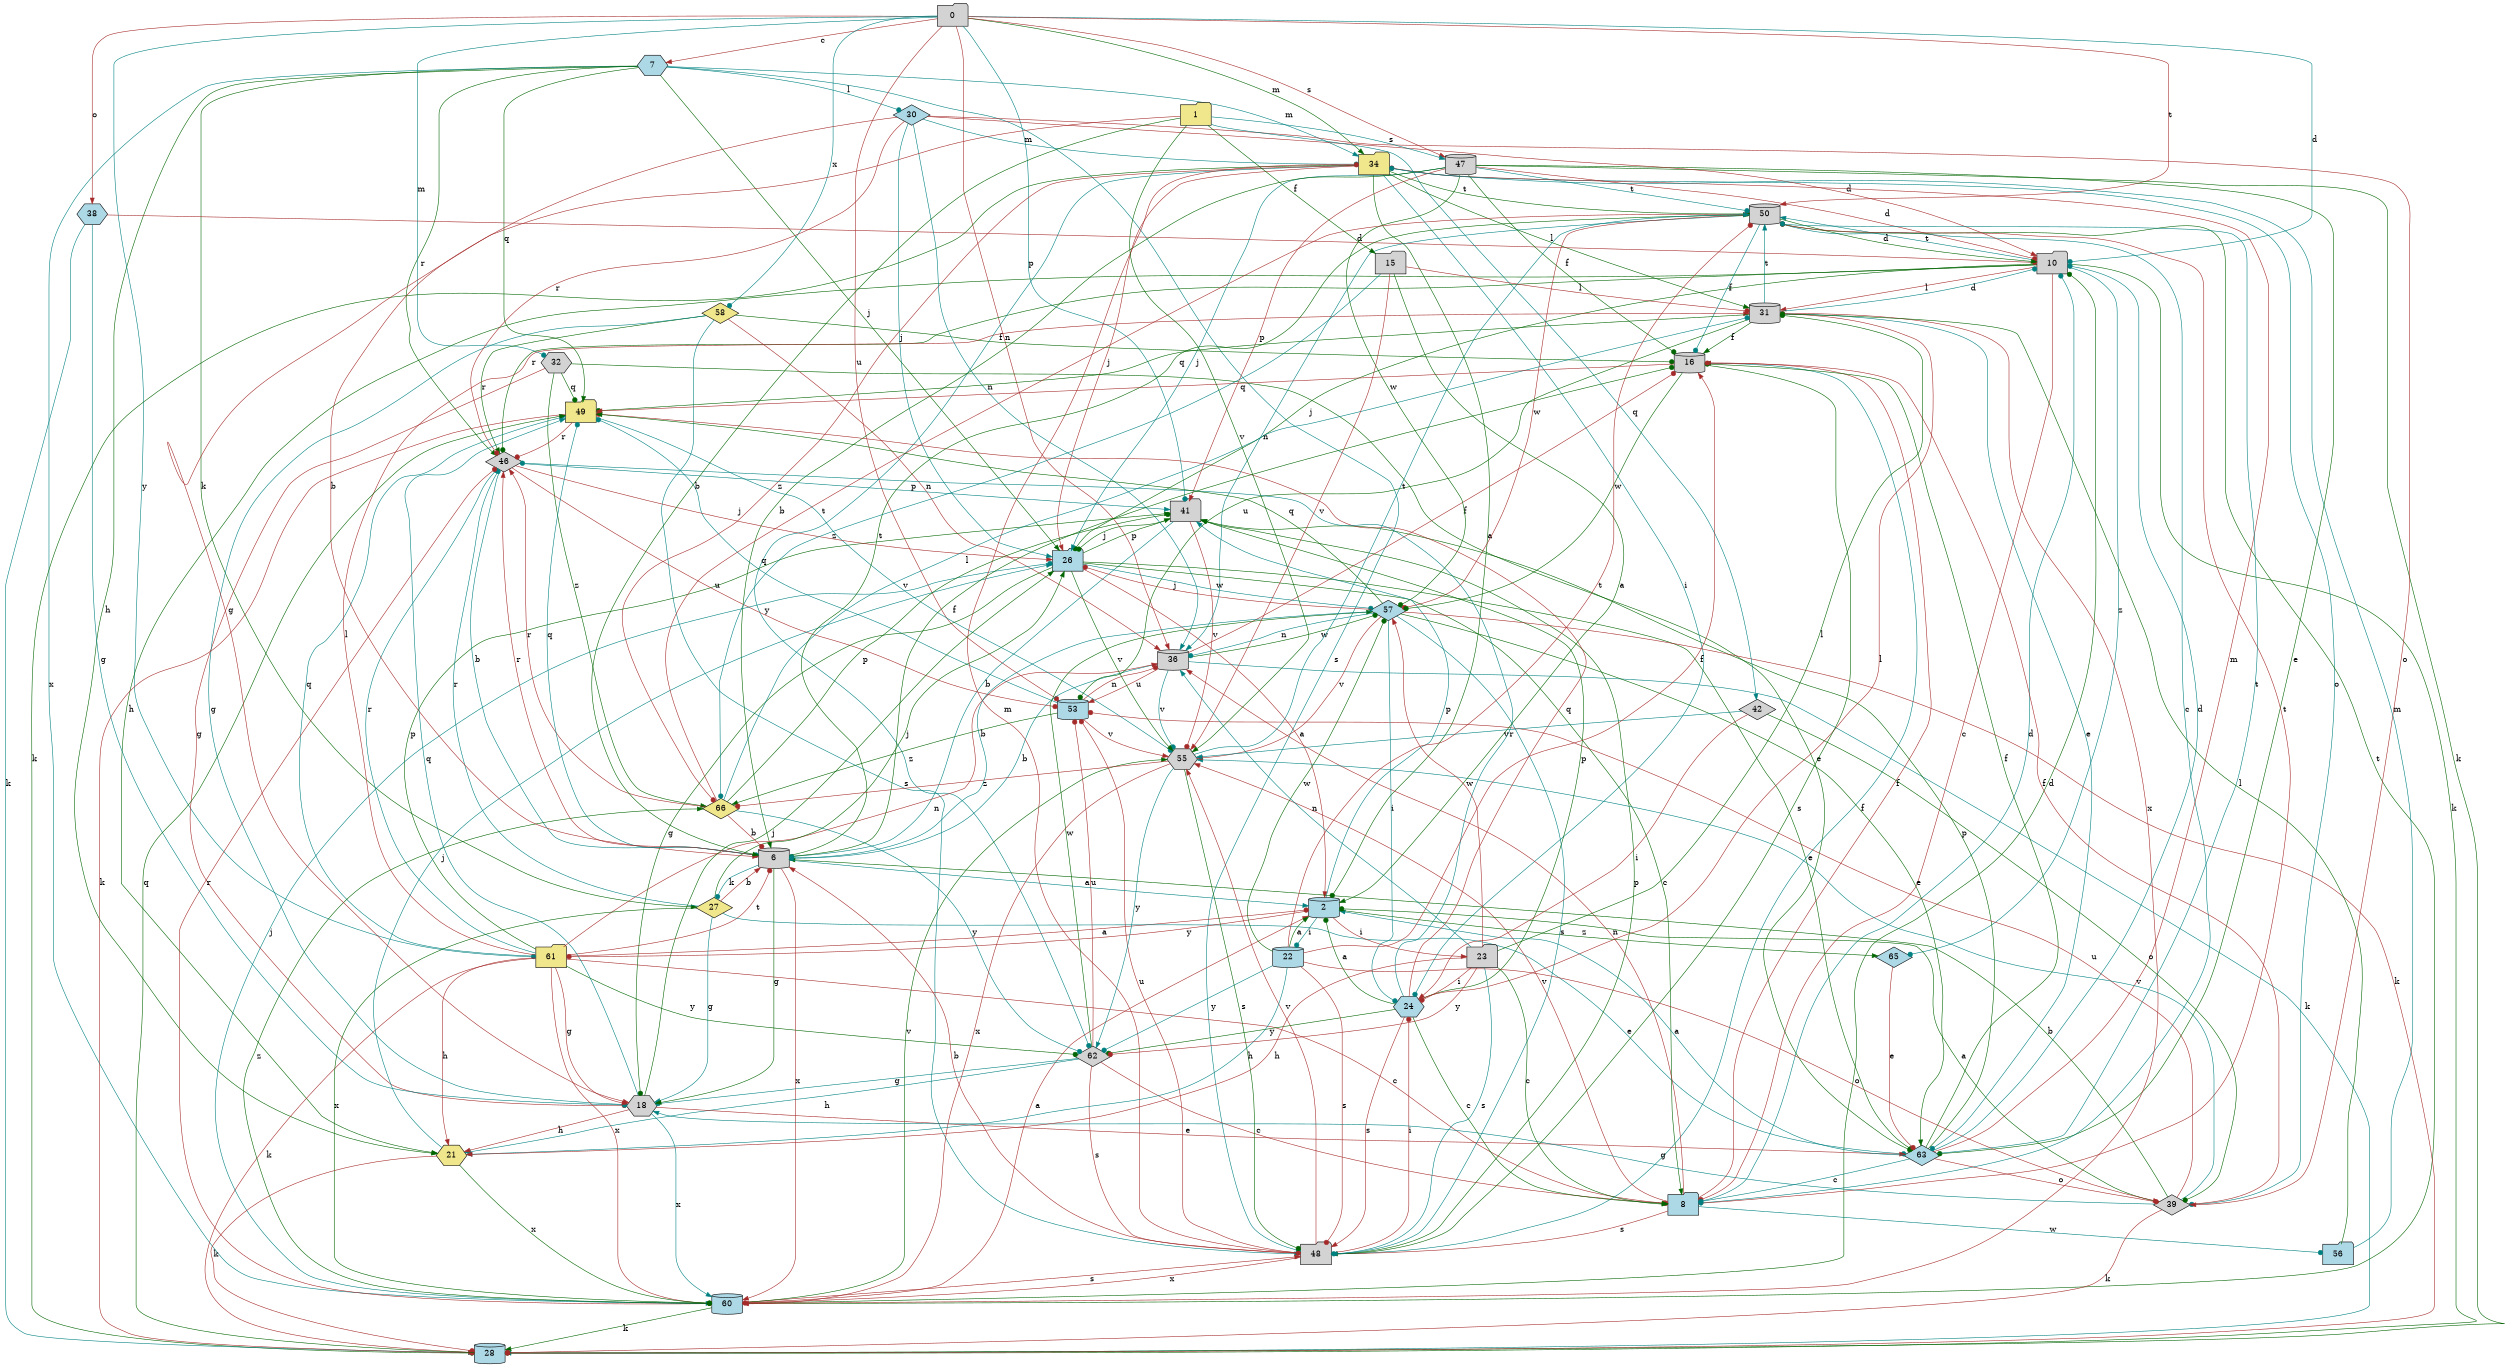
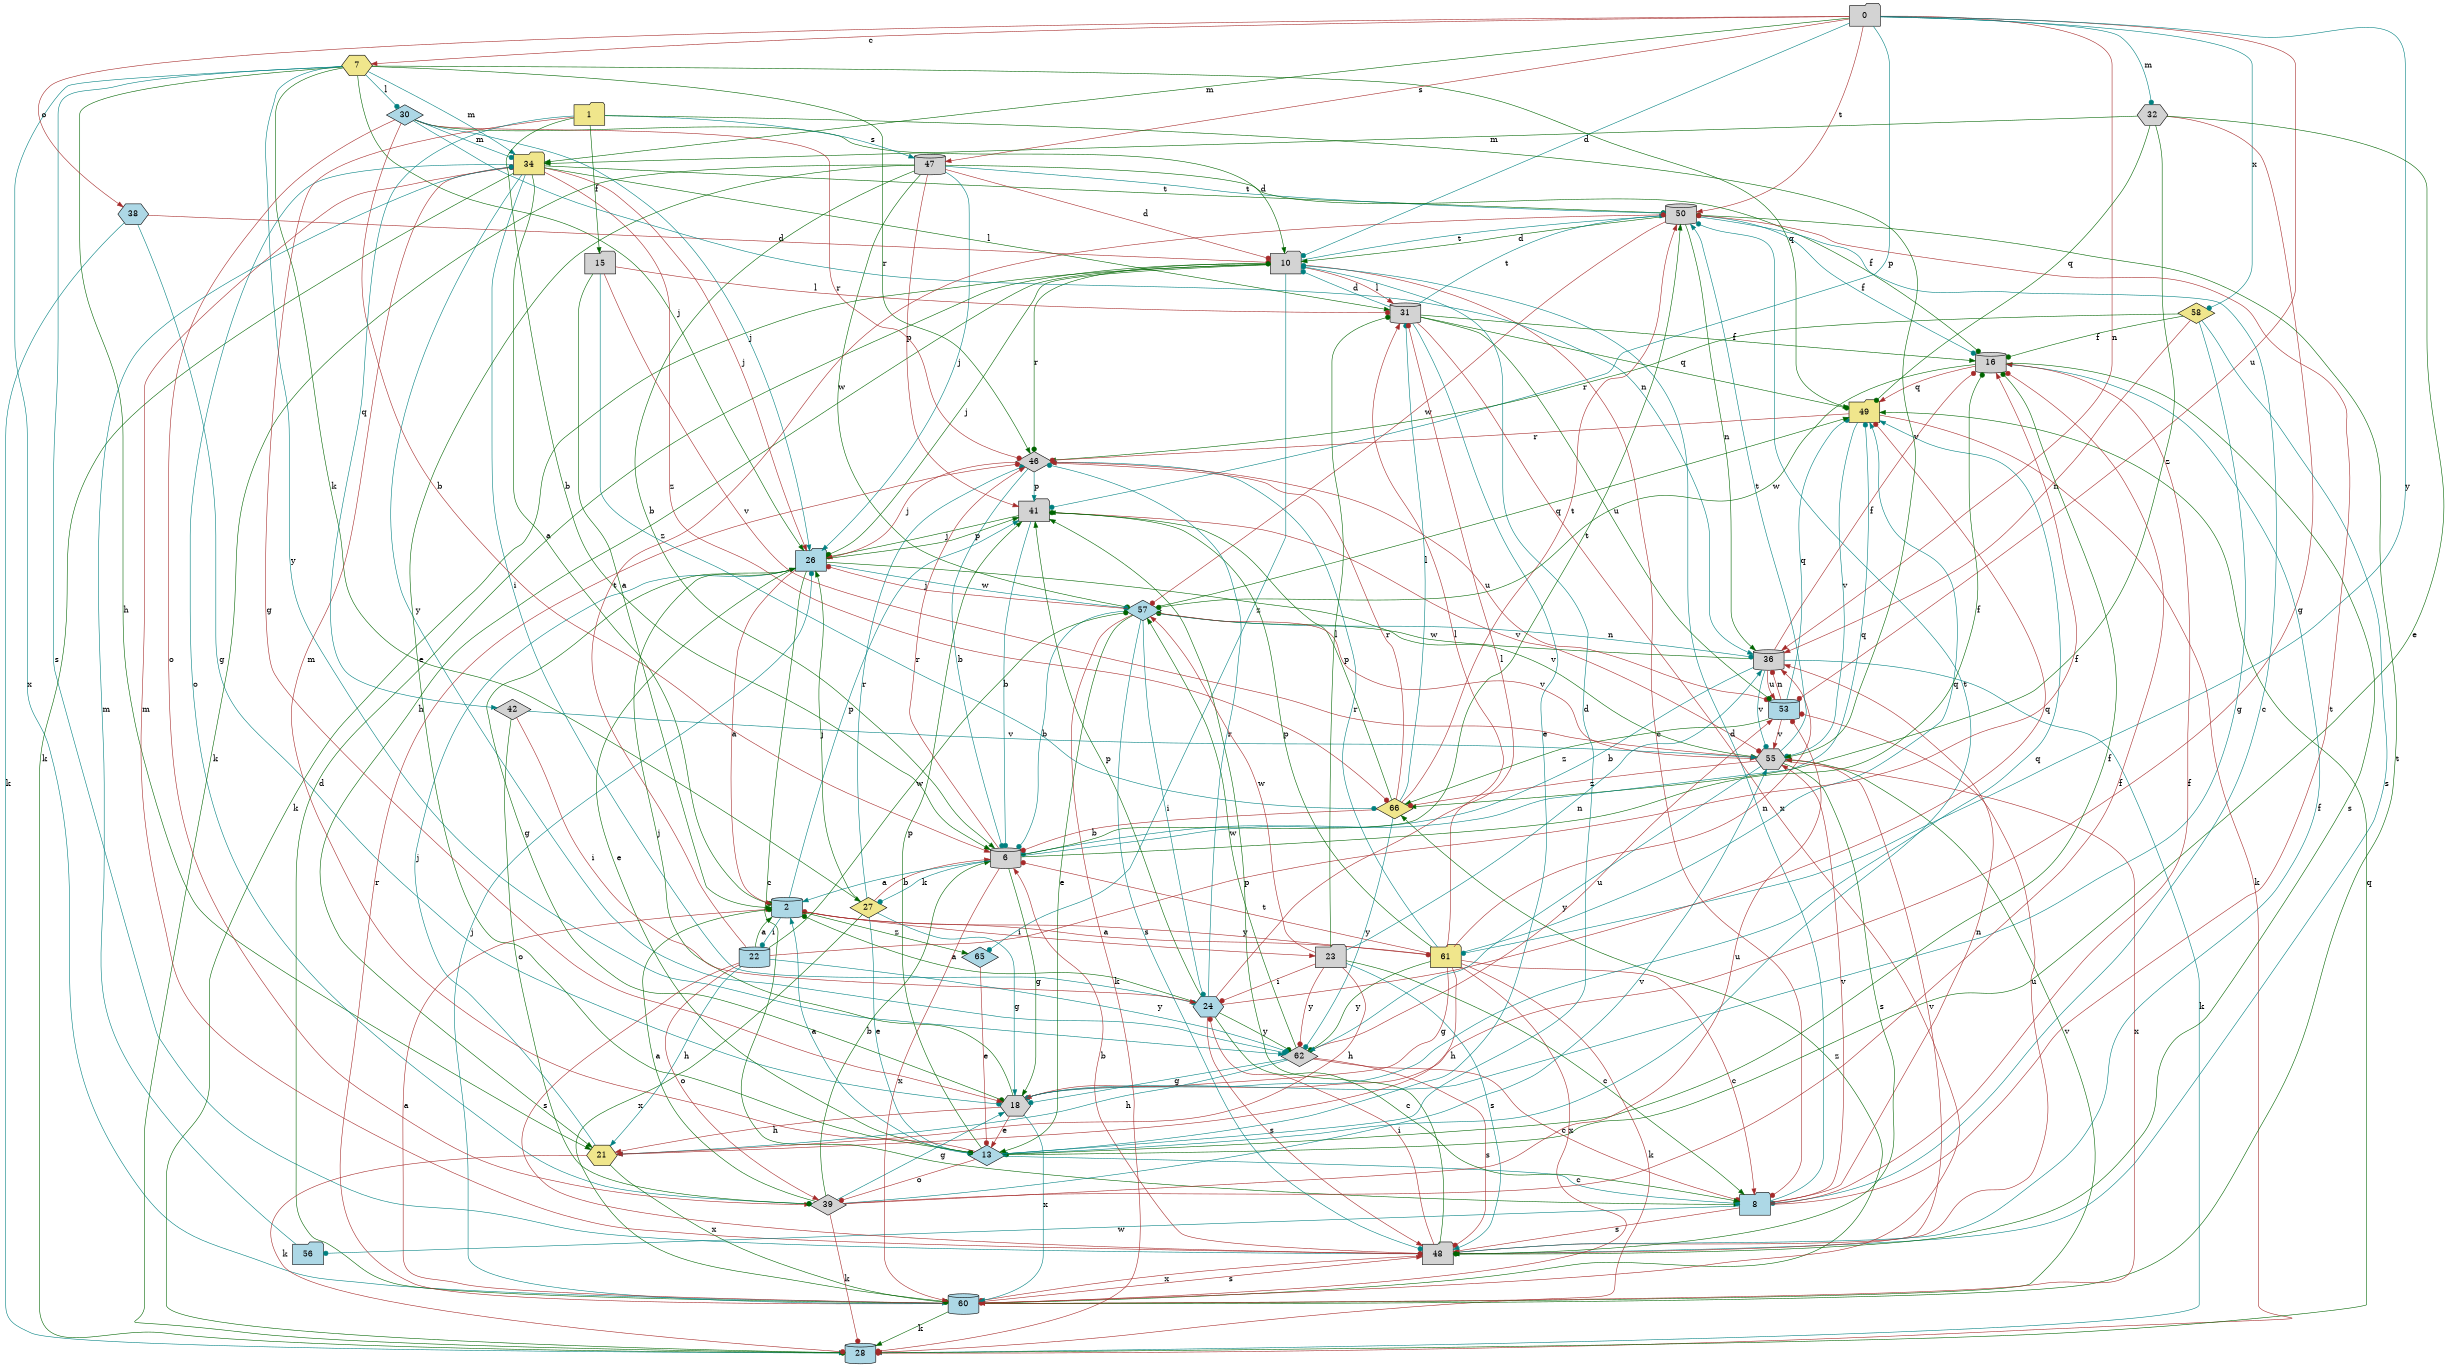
node "7": fillcolor lightblue -> khaki
edge "32" -> "34": added, label "m"
edge "30" -> "10": color brown -> darkgreen
edge "50" -> "36": color teal -> darkgreen
edge "56" -> "31": removed, label "l"
edge "7" -> "62": added, label "y"
edge "62" -> "53": arrowhead dot -> normal
node "63": label "63" -> "13"
